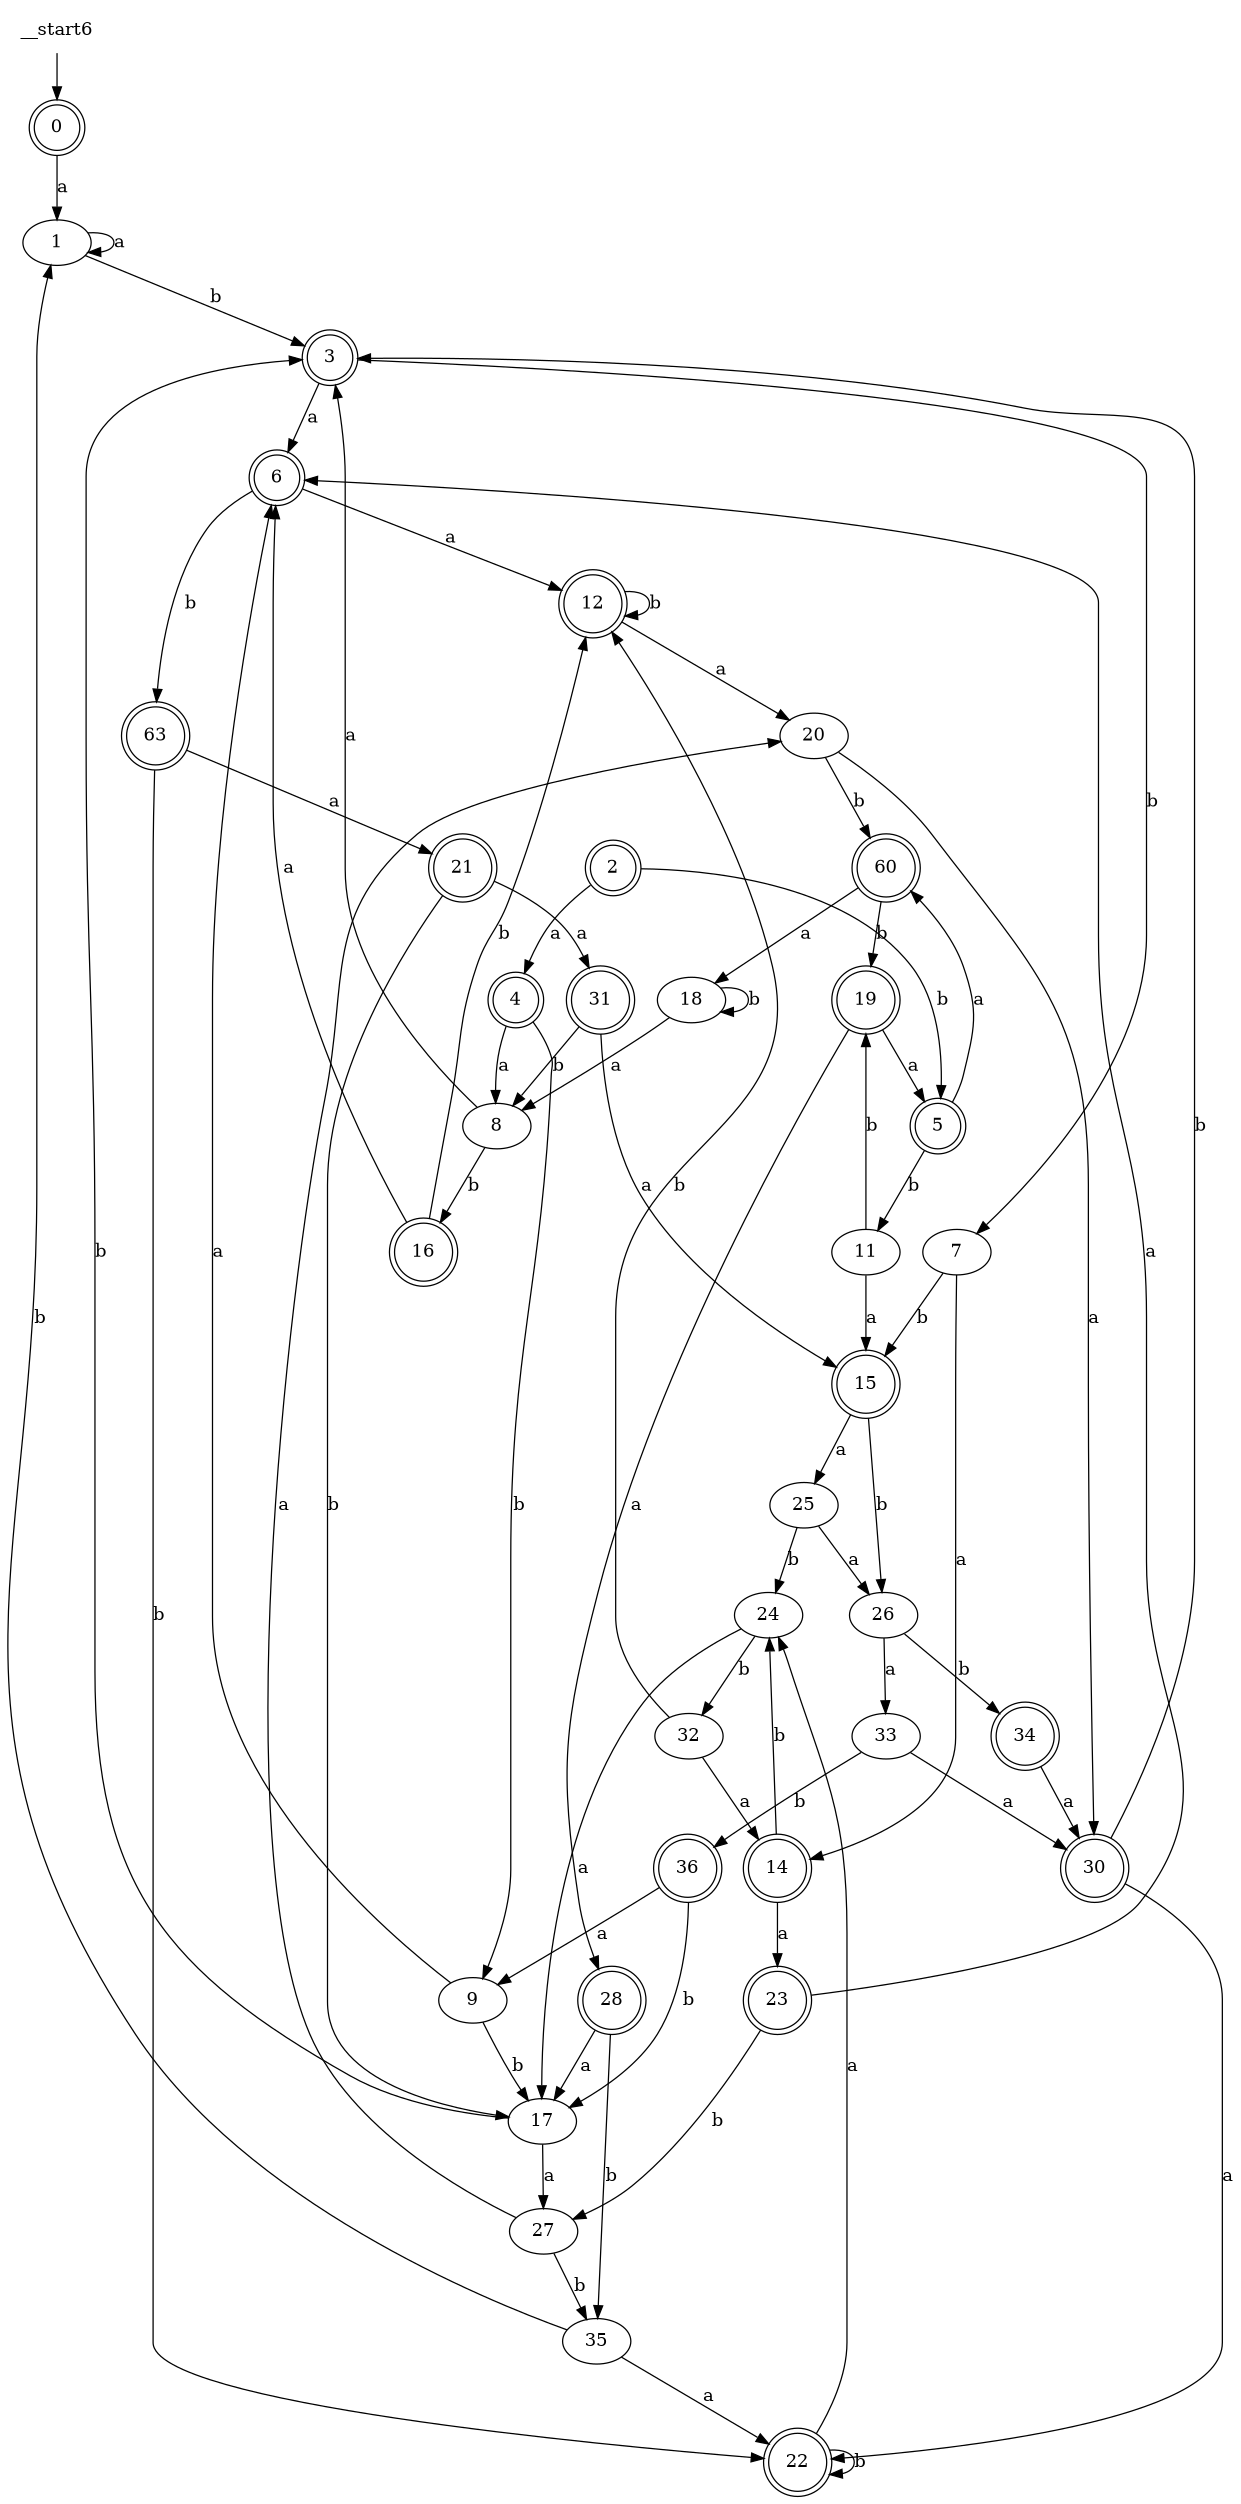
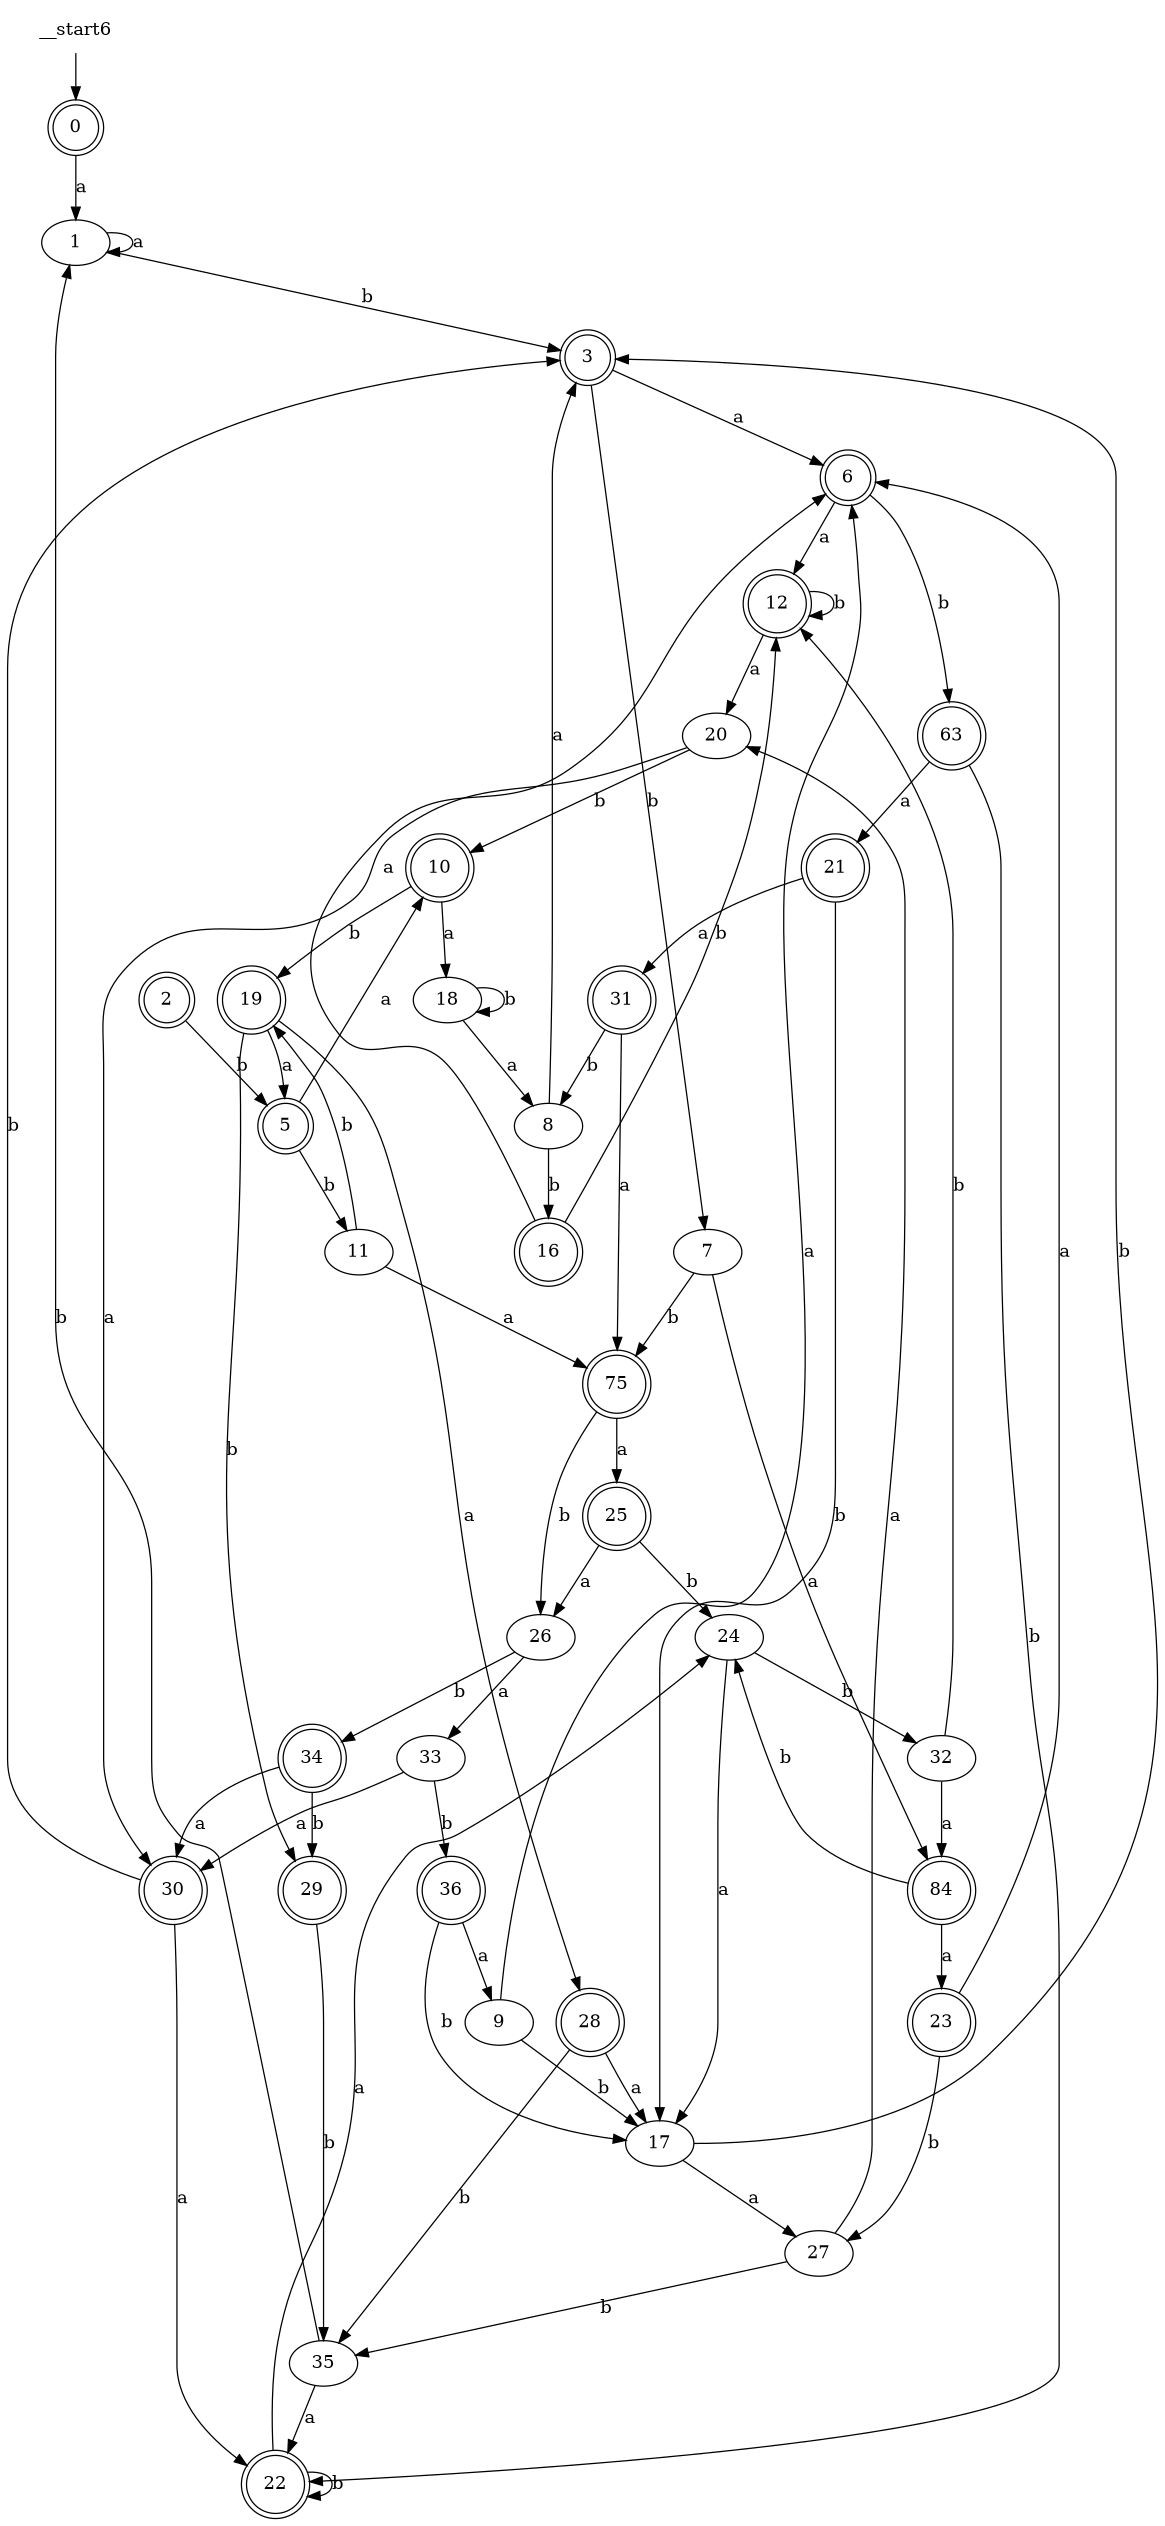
node "60": label "60" -> "10"
node "4": removed
node "15": label "15" -> "75"
node "25": shape ellipse -> doublecircle
node "14": label "14" -> "84"
node "29": added
